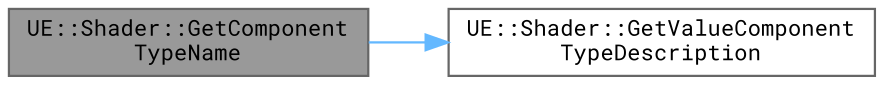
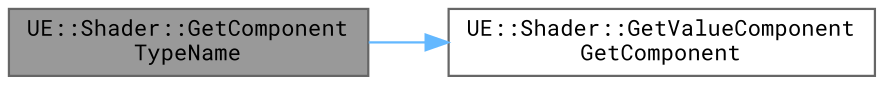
node "UE::Shader::GetValueComponent TypeDescription": label "UE::Shader::GetValueComponent TypeDescription" -> "UE::Shader::GetValueComponent GetComponent"
